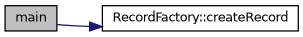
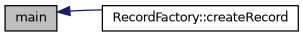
edge "main" -> "RecordFactory::createRecord": reversed
